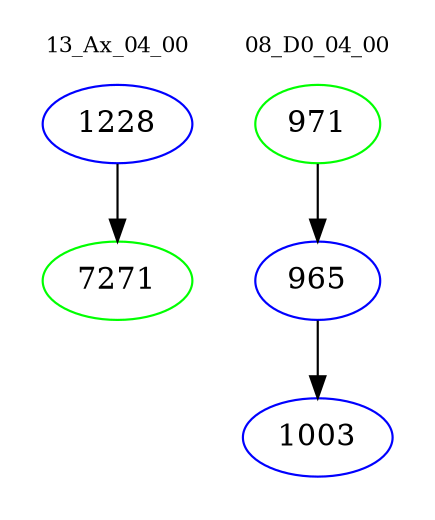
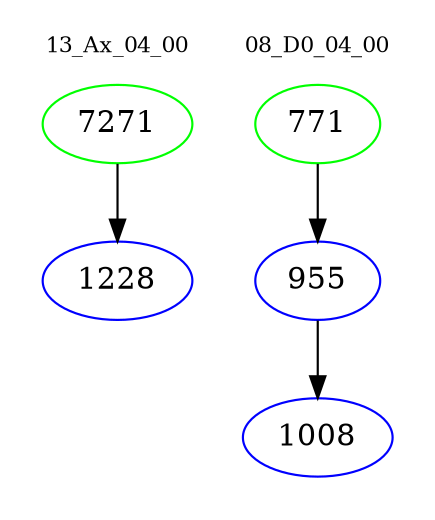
node "971": label "971" -> "771"
edge "1228" -> "7271": reversed
node "965": label "965" -> "955"
node "1003": label "1003" -> "1008"
